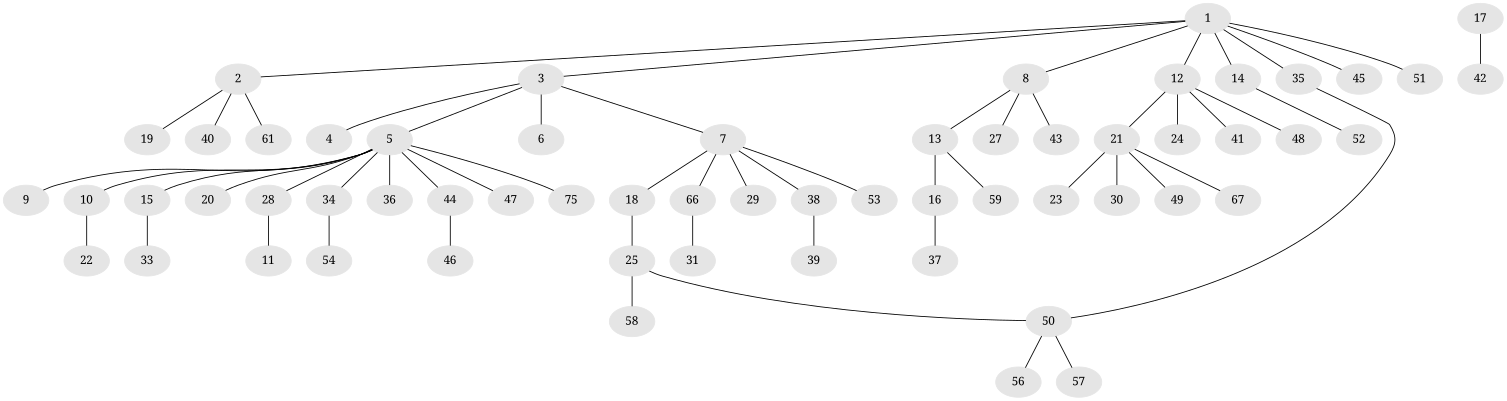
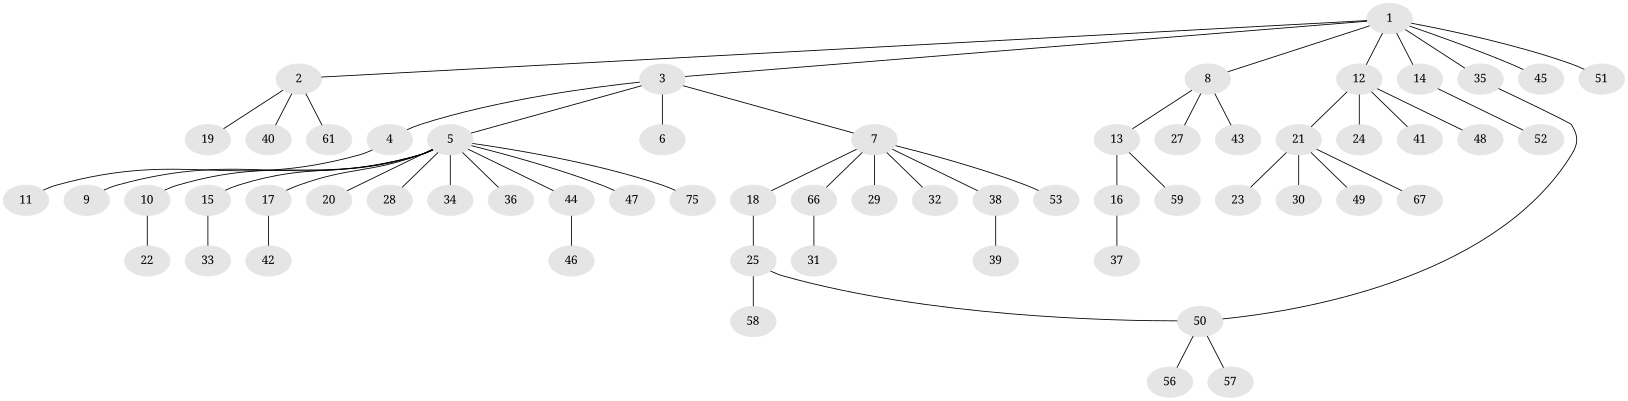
edge "5" -- "17": added
node "32": added
edge "28" -- "11": now "4" -- "11"
node "54": removed
